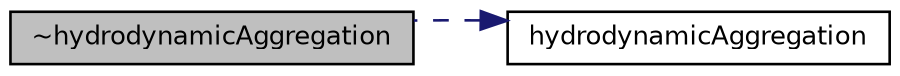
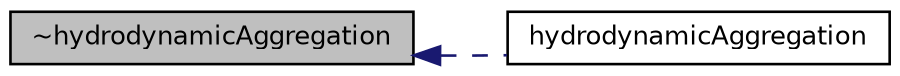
edge "~hydrodynamicAggregation" -> "hydrodynamicAggregation": reversed
